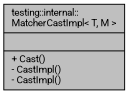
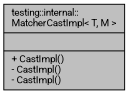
node "testing::internal::": text "+ Cast()" -> "+ CastImpl()"
